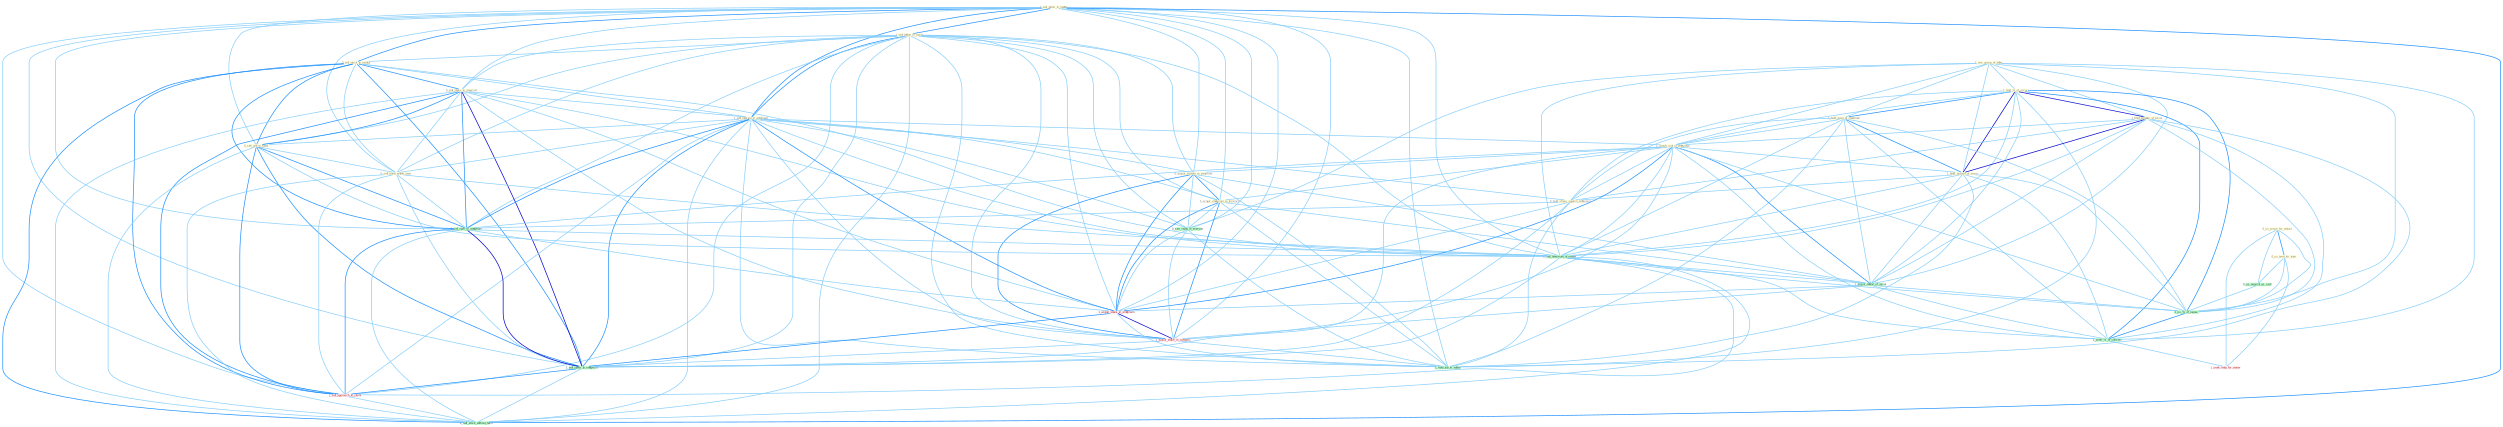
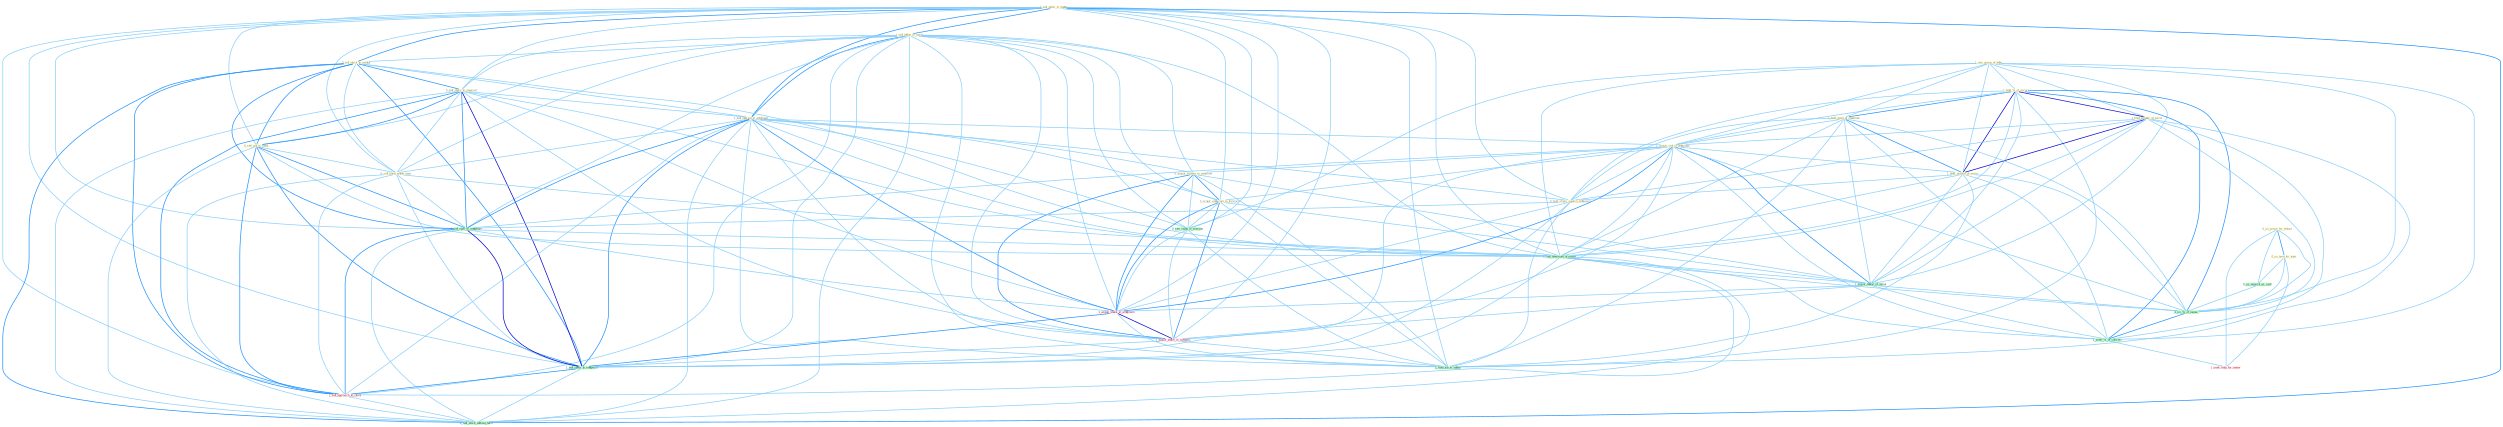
edge "0_sell_stock_in_matter" -- "0_acquir_system_in_yearnum": now "0_sell_stock_in_matter" -- "0_hold_share_against_entitynam"
edge "1_sell_interest_in_entitynam" -- "0_sell_unit_to_bank": removed
